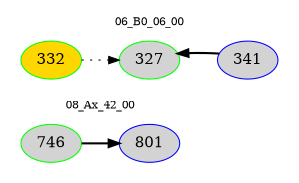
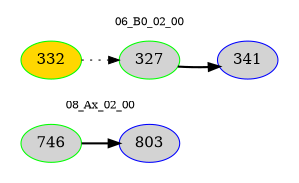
cluster "06_B0_06_00": label "06_B0_06_00" -> "06_B0_02_00"
edge "341" -> "327": reversed
cluster "08_Ax_42_00": label "08_Ax_42_00" -> "08_Ax_02_00"
node "801": label "801" -> "803"
